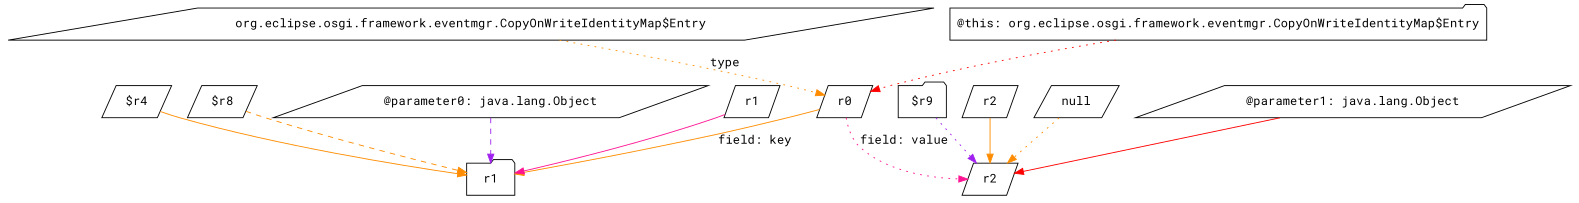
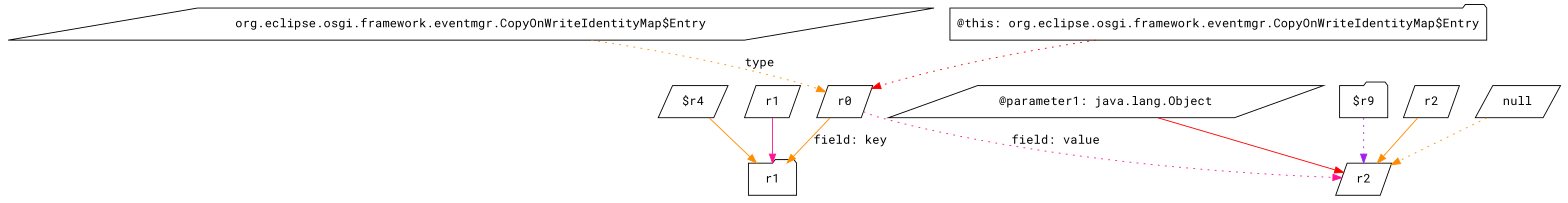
node "$r8": removed
node "@parameter0: java.lang.Object": removed
